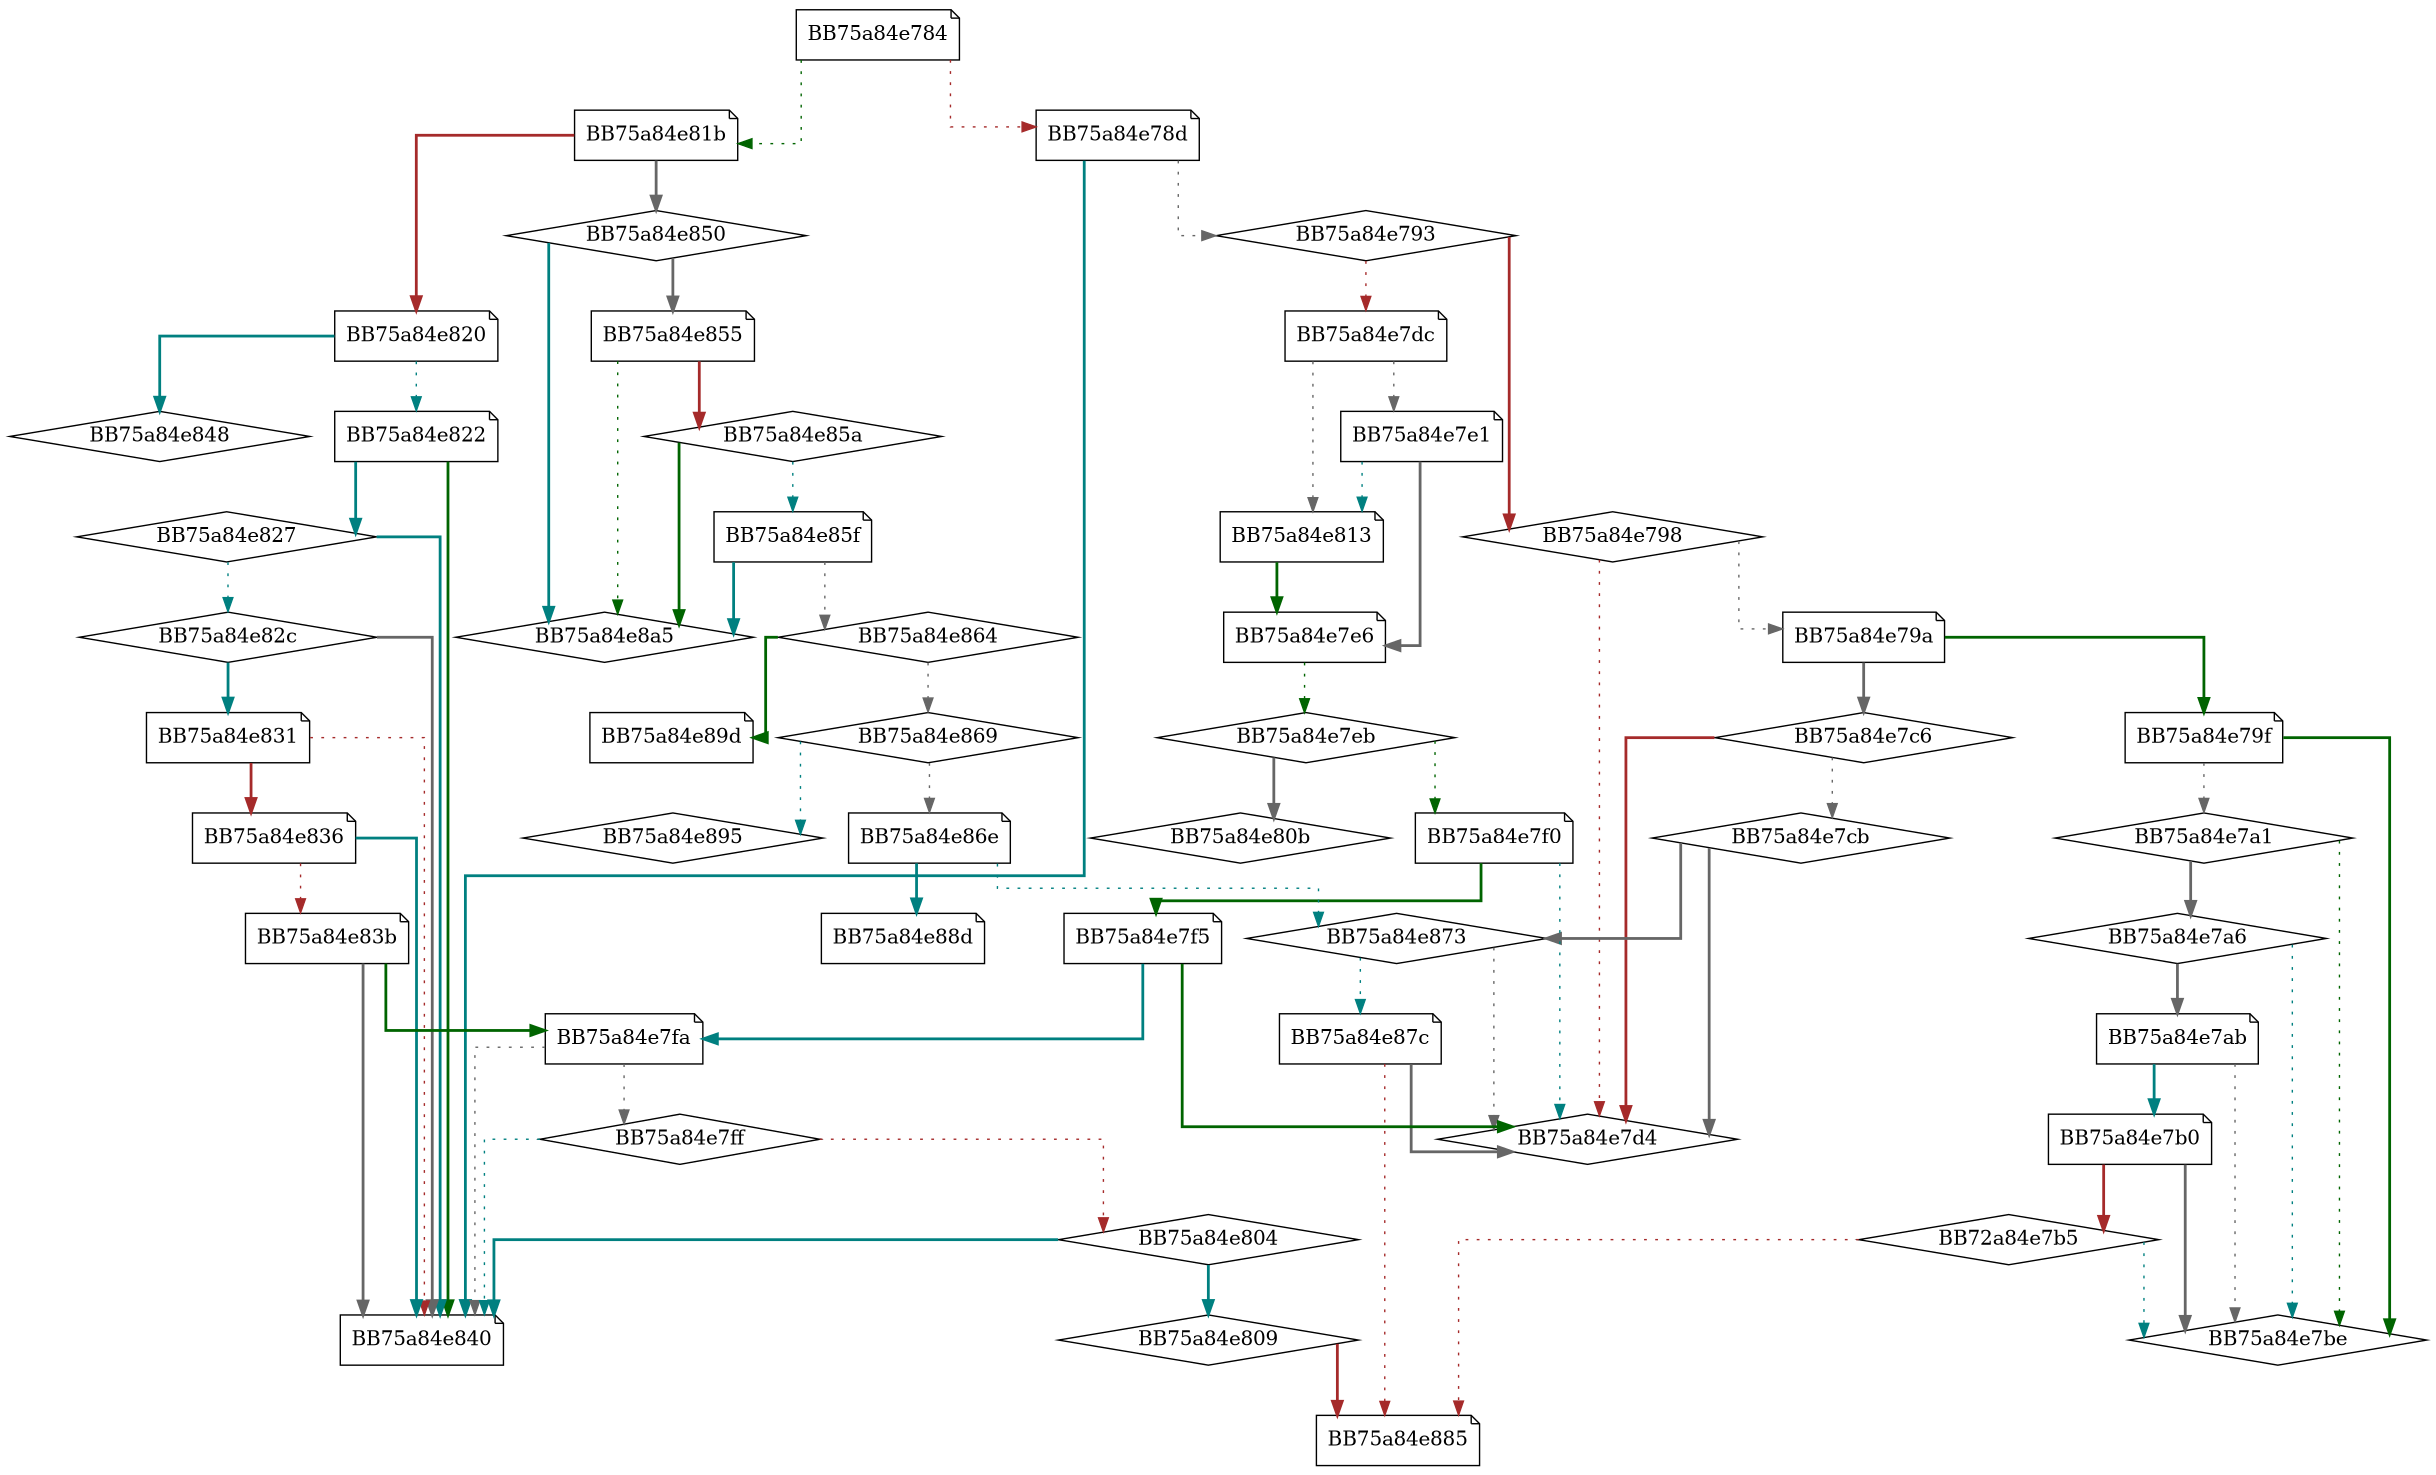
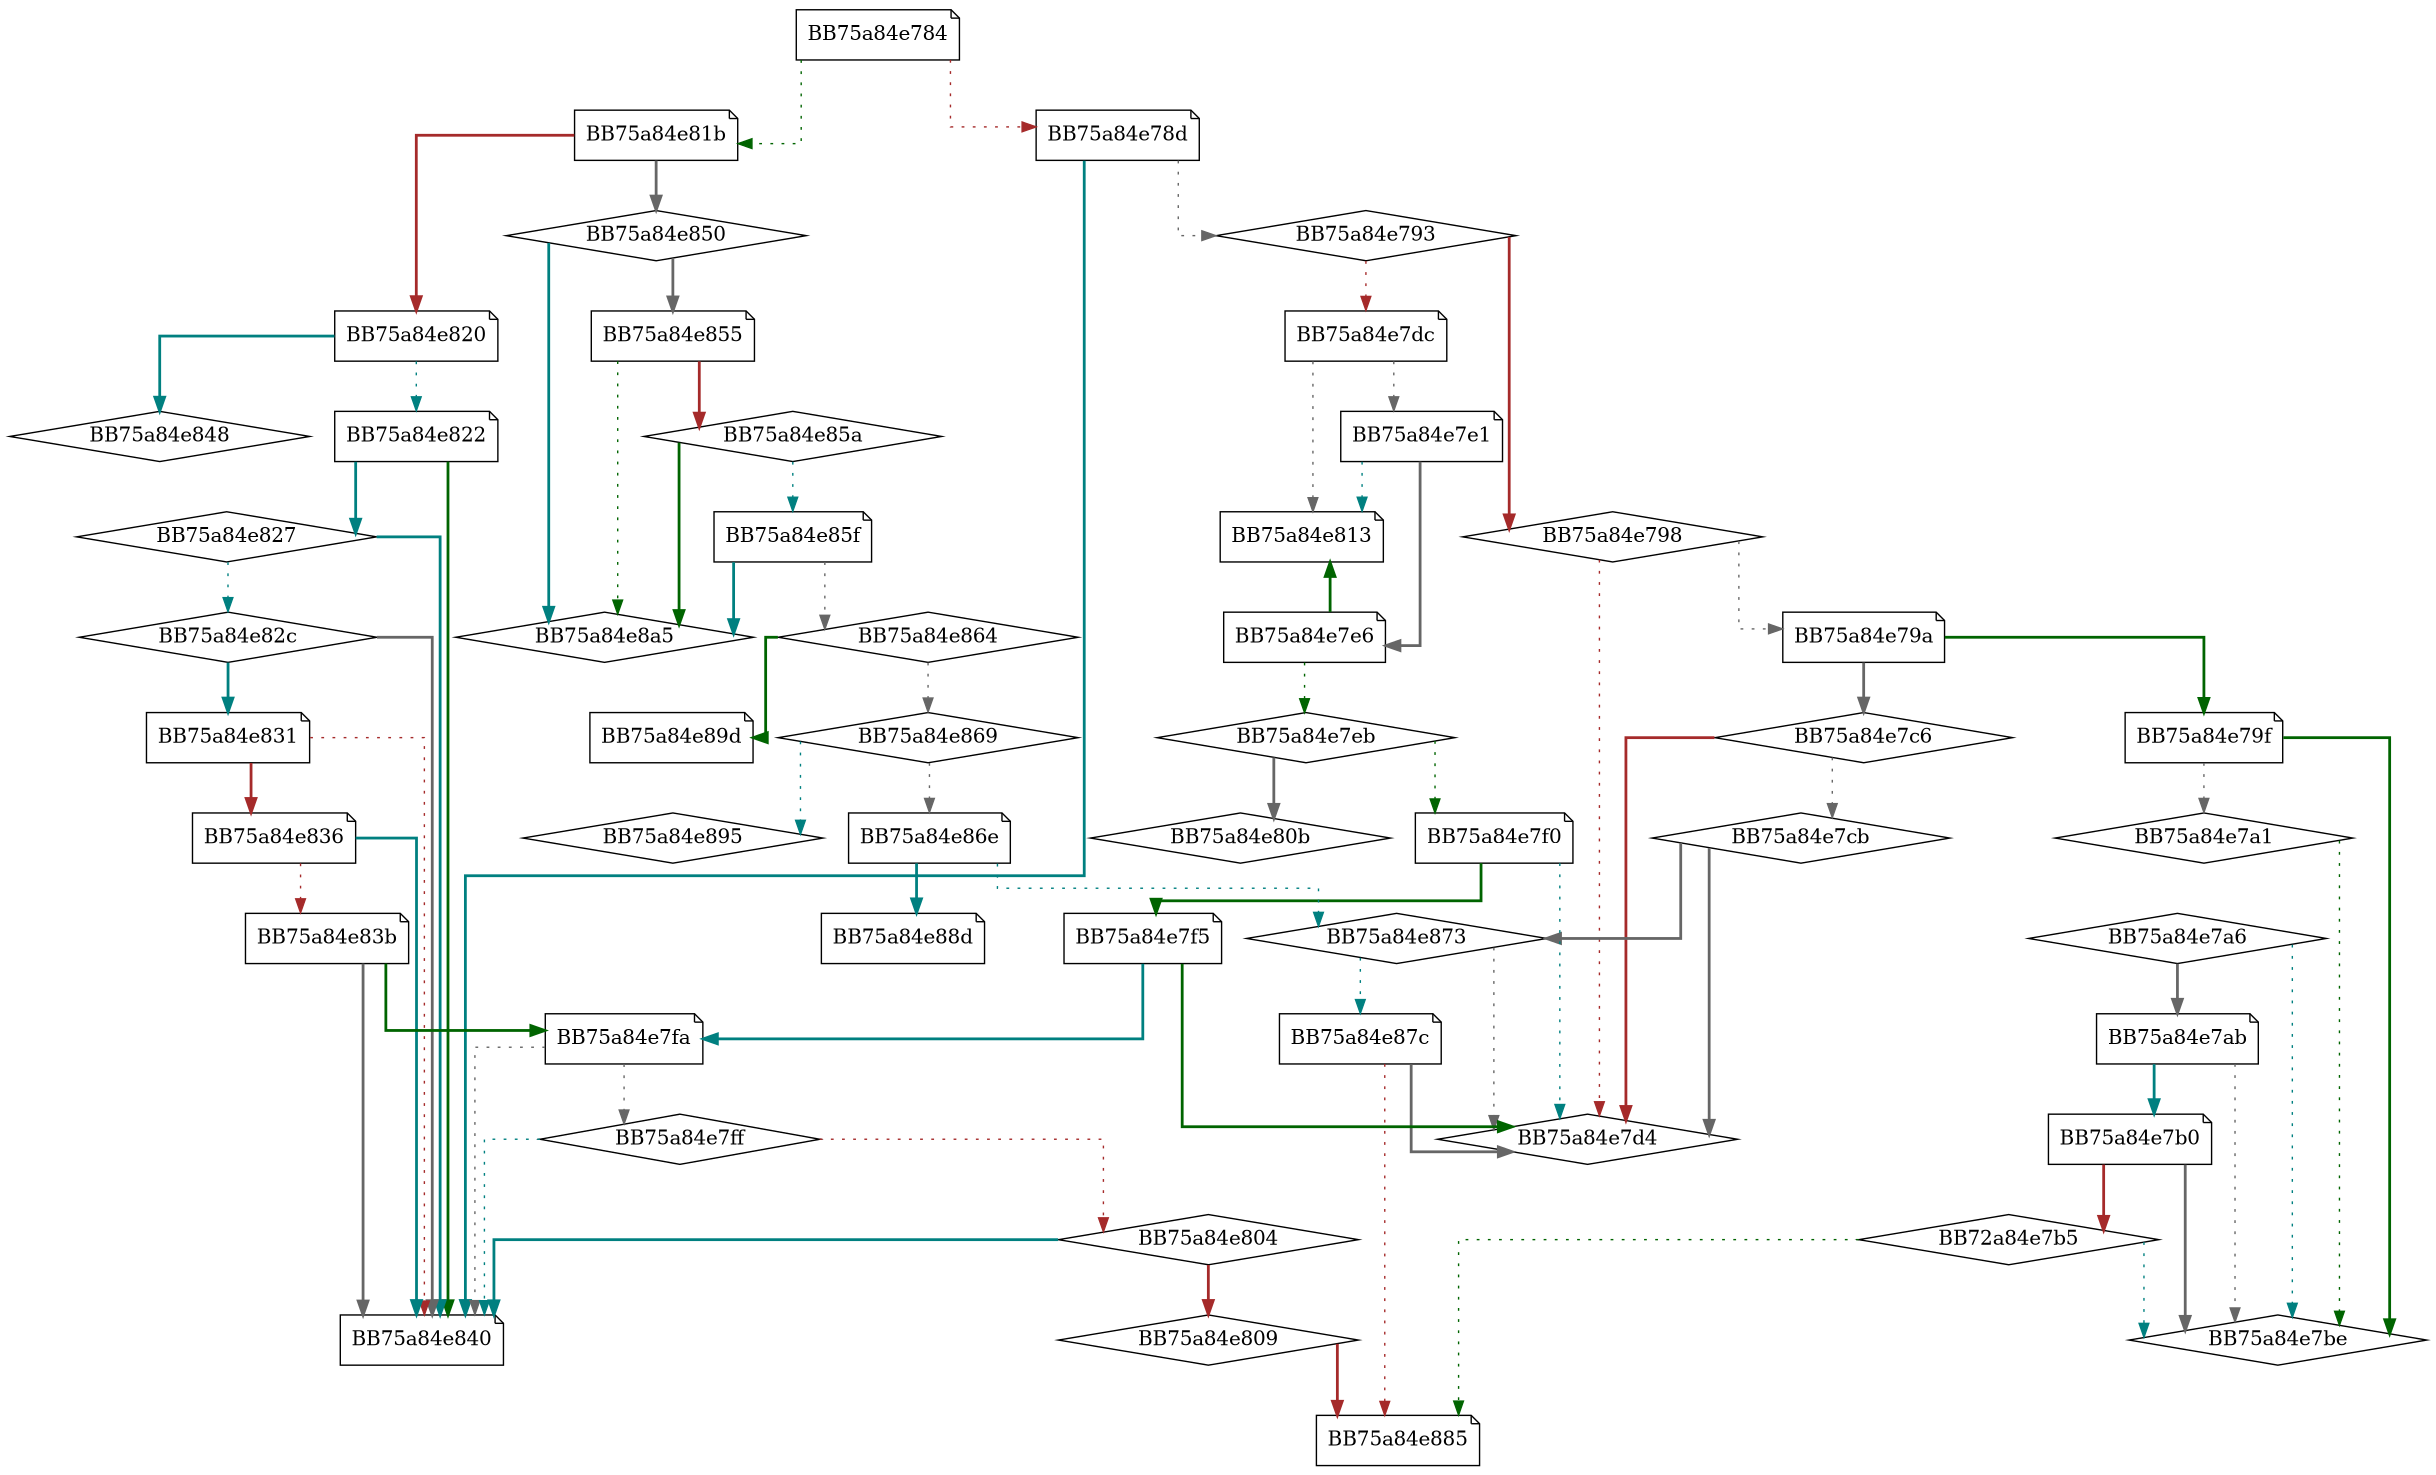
edge "BB75a84e813" -> "BB75a84e7e6": reversed
edge "BB75a84e7a1" -> "BB75a84e7a6": removed
edge "BB72a84e7b5" -> "BB75a84e885": color brown -> darkgreen
edge "BB75a84e804" -> "BB75a84e809": color teal -> brown
